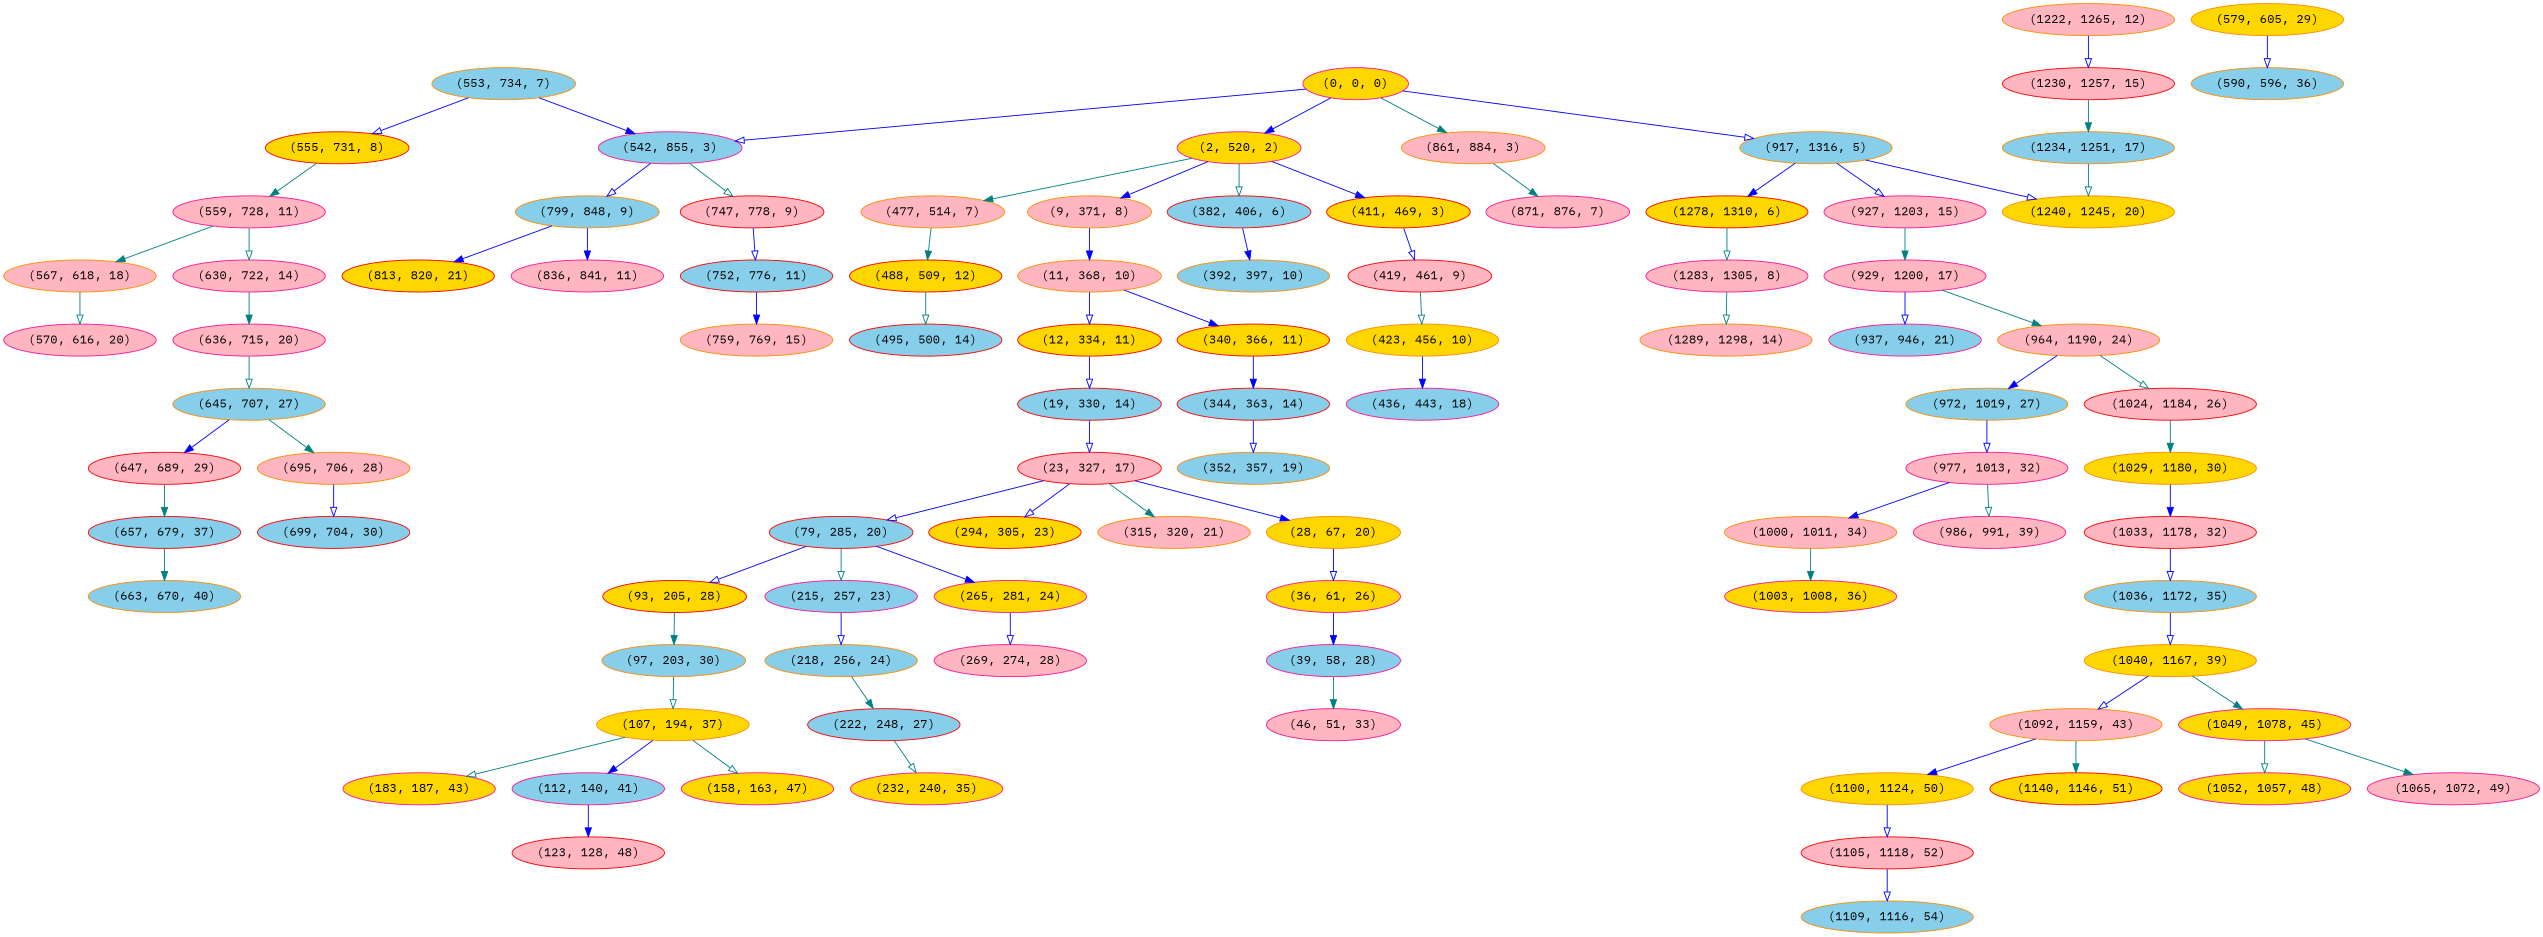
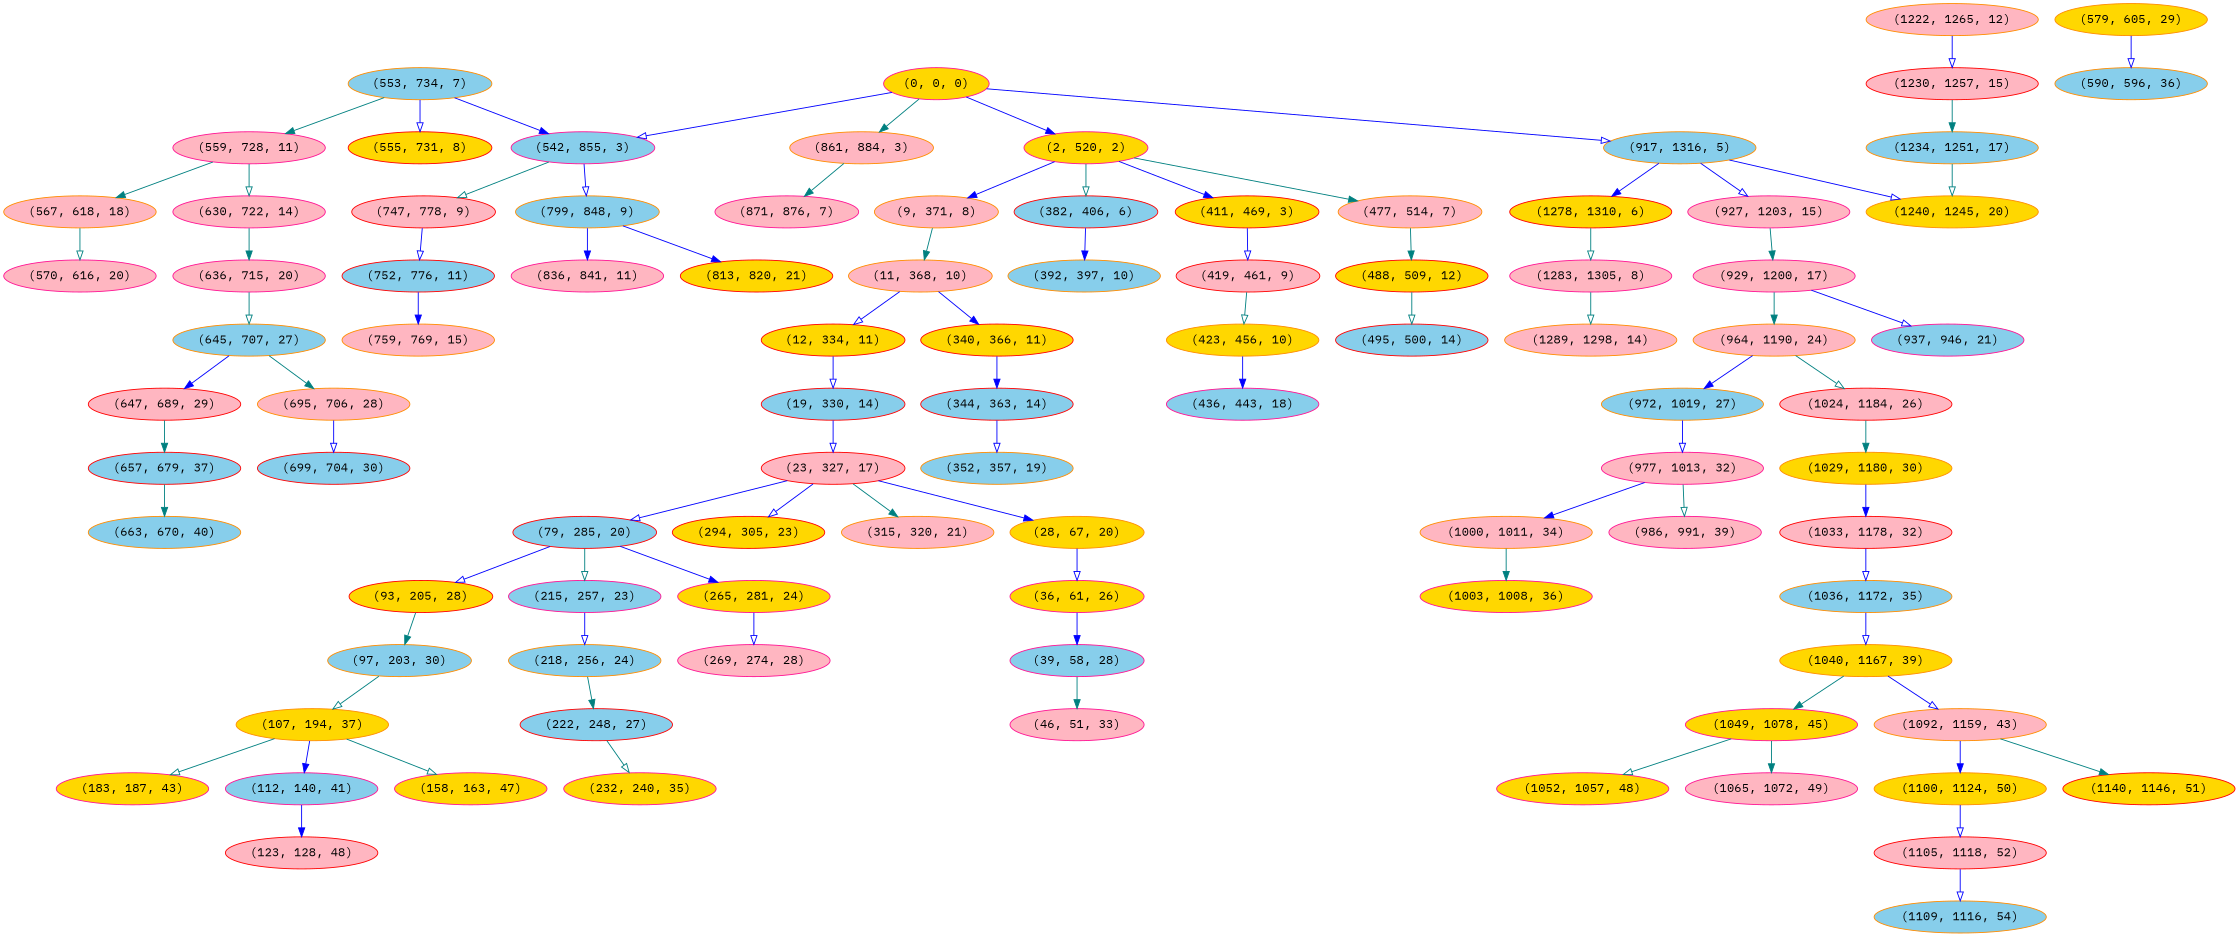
edge "(555, 731, 8)" -> "(559, 728, 11)": now "(553, 734, 7)" -> "(559, 728, 11)"
edge "(9, 371, 8)" -> "(11, 368, 10)": color blue -> teal
